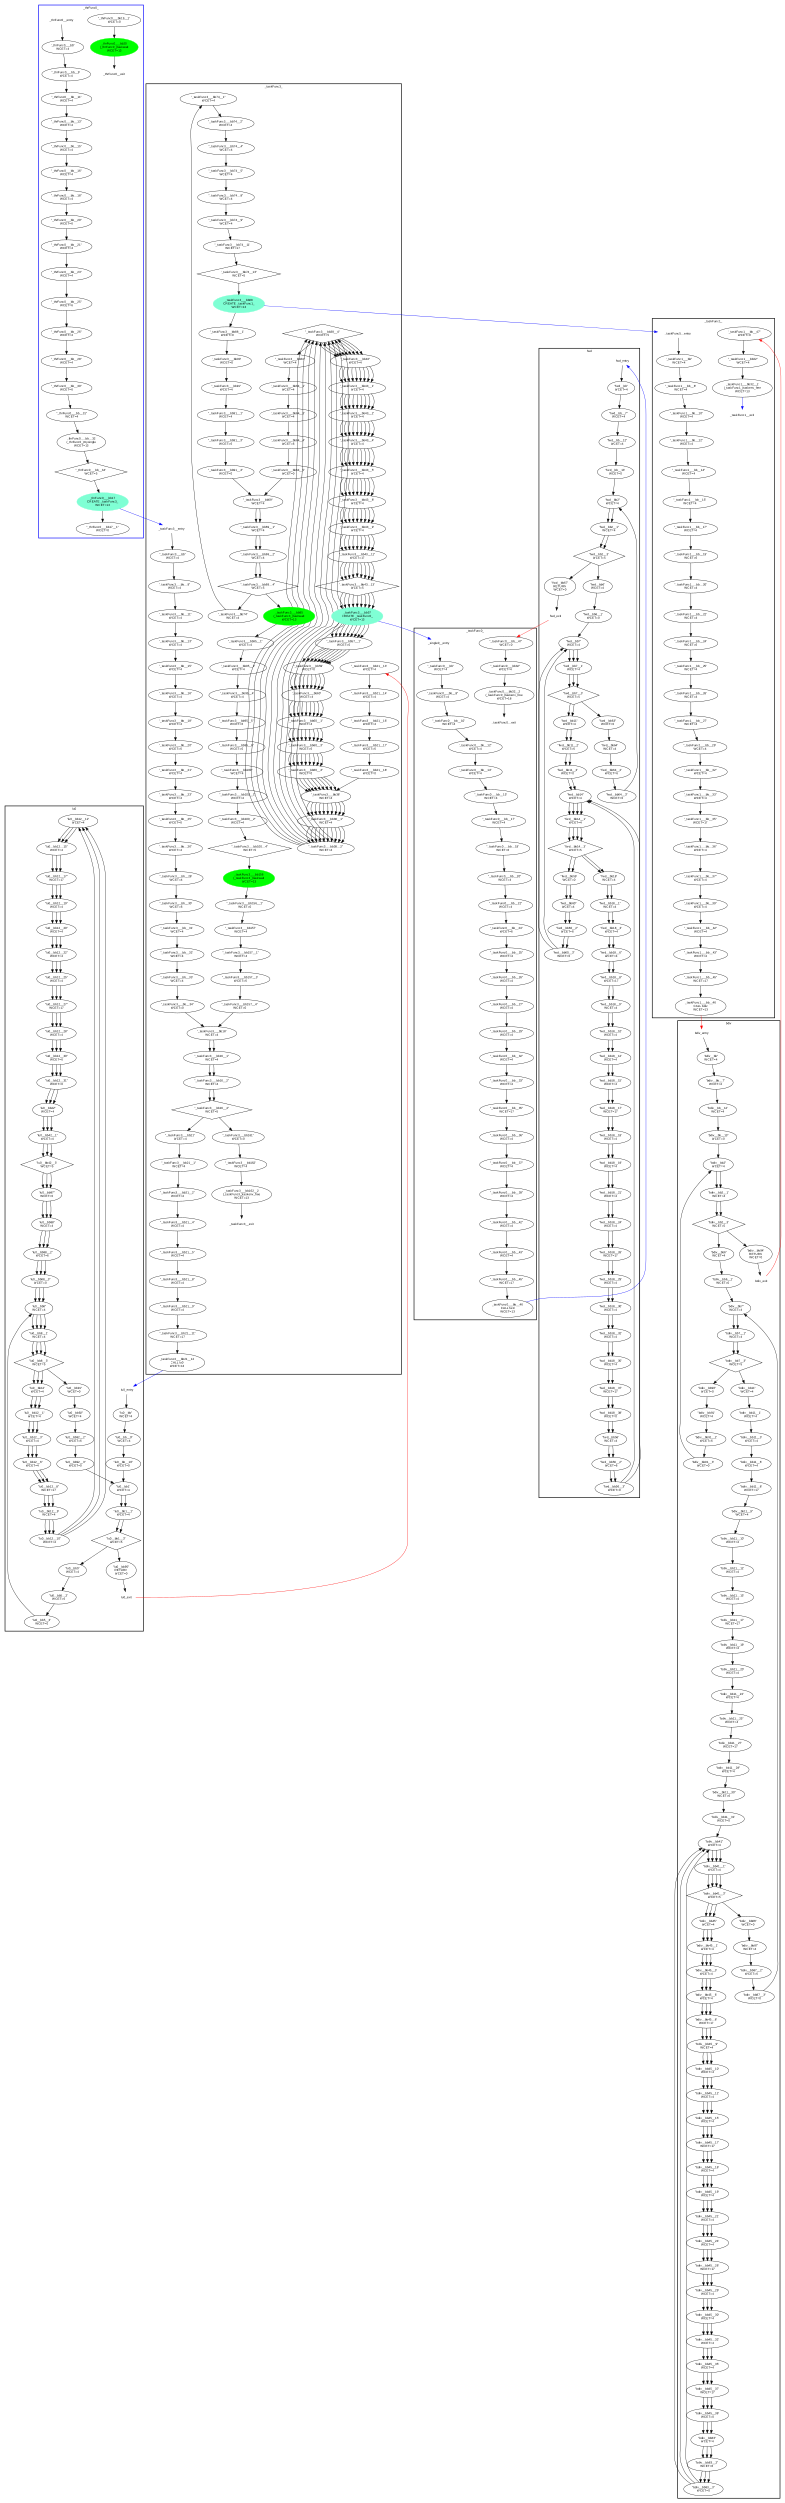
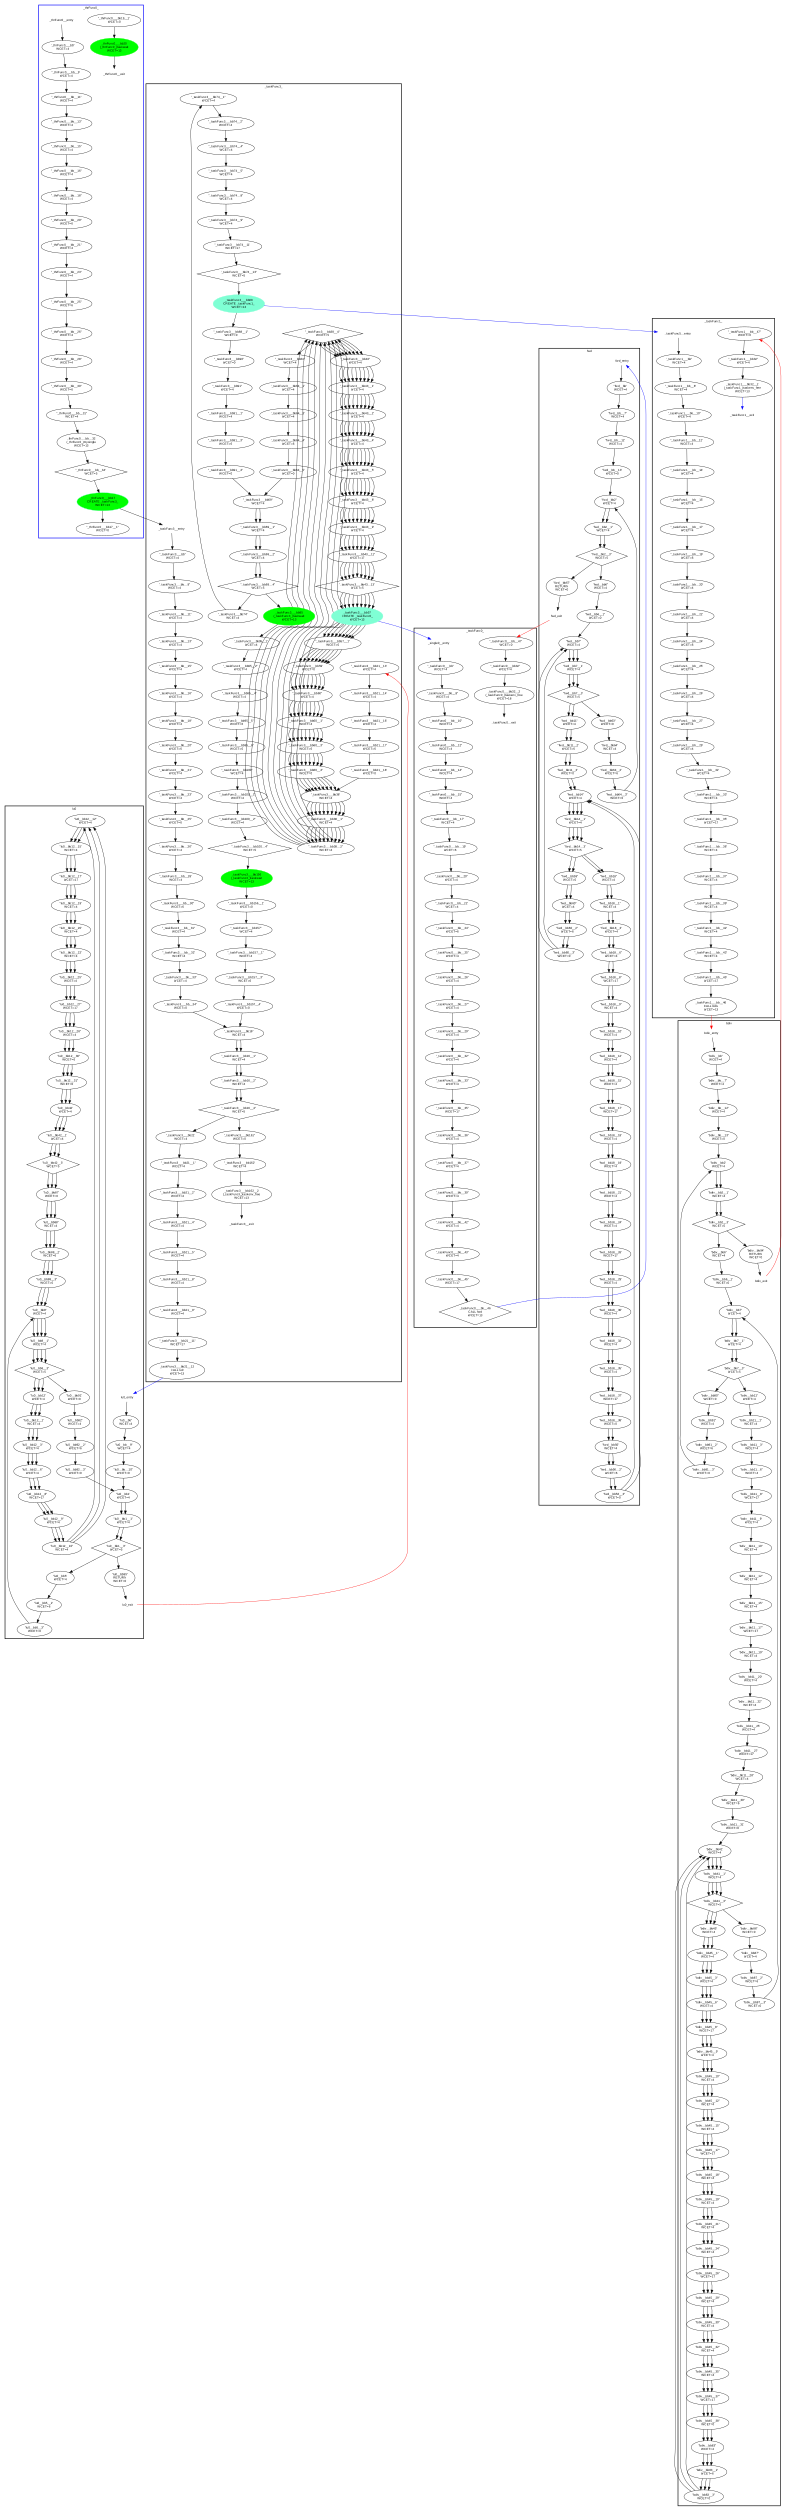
node "_thrFunc0___bb17 CREATE _taskFunc3_ WCET=13": fillcolor aquamarine -> green
edge "_thrFunc0___bb17 CREATE _taskFunc3_ WCET=13" -> "_taskFunc3__entry": color blue -> black
node "_taskFunc0___bb__46 CALL fwd WCET=13": shape ellipse -> diamond
